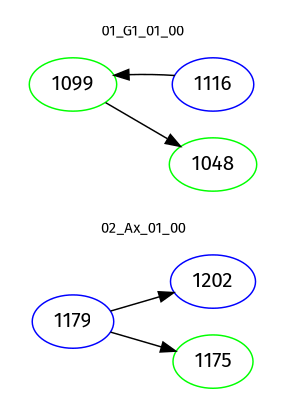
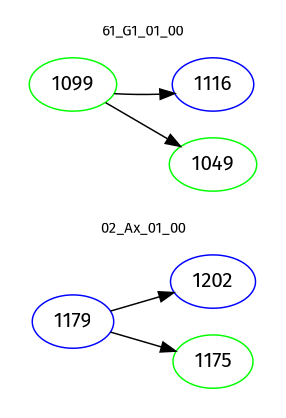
cluster "01_G1_01_00": label "01_G1_01_00" -> "61_G1_01_00"
edge "1116" -> "1099": reversed
node "1048": label "1048" -> "1049"
